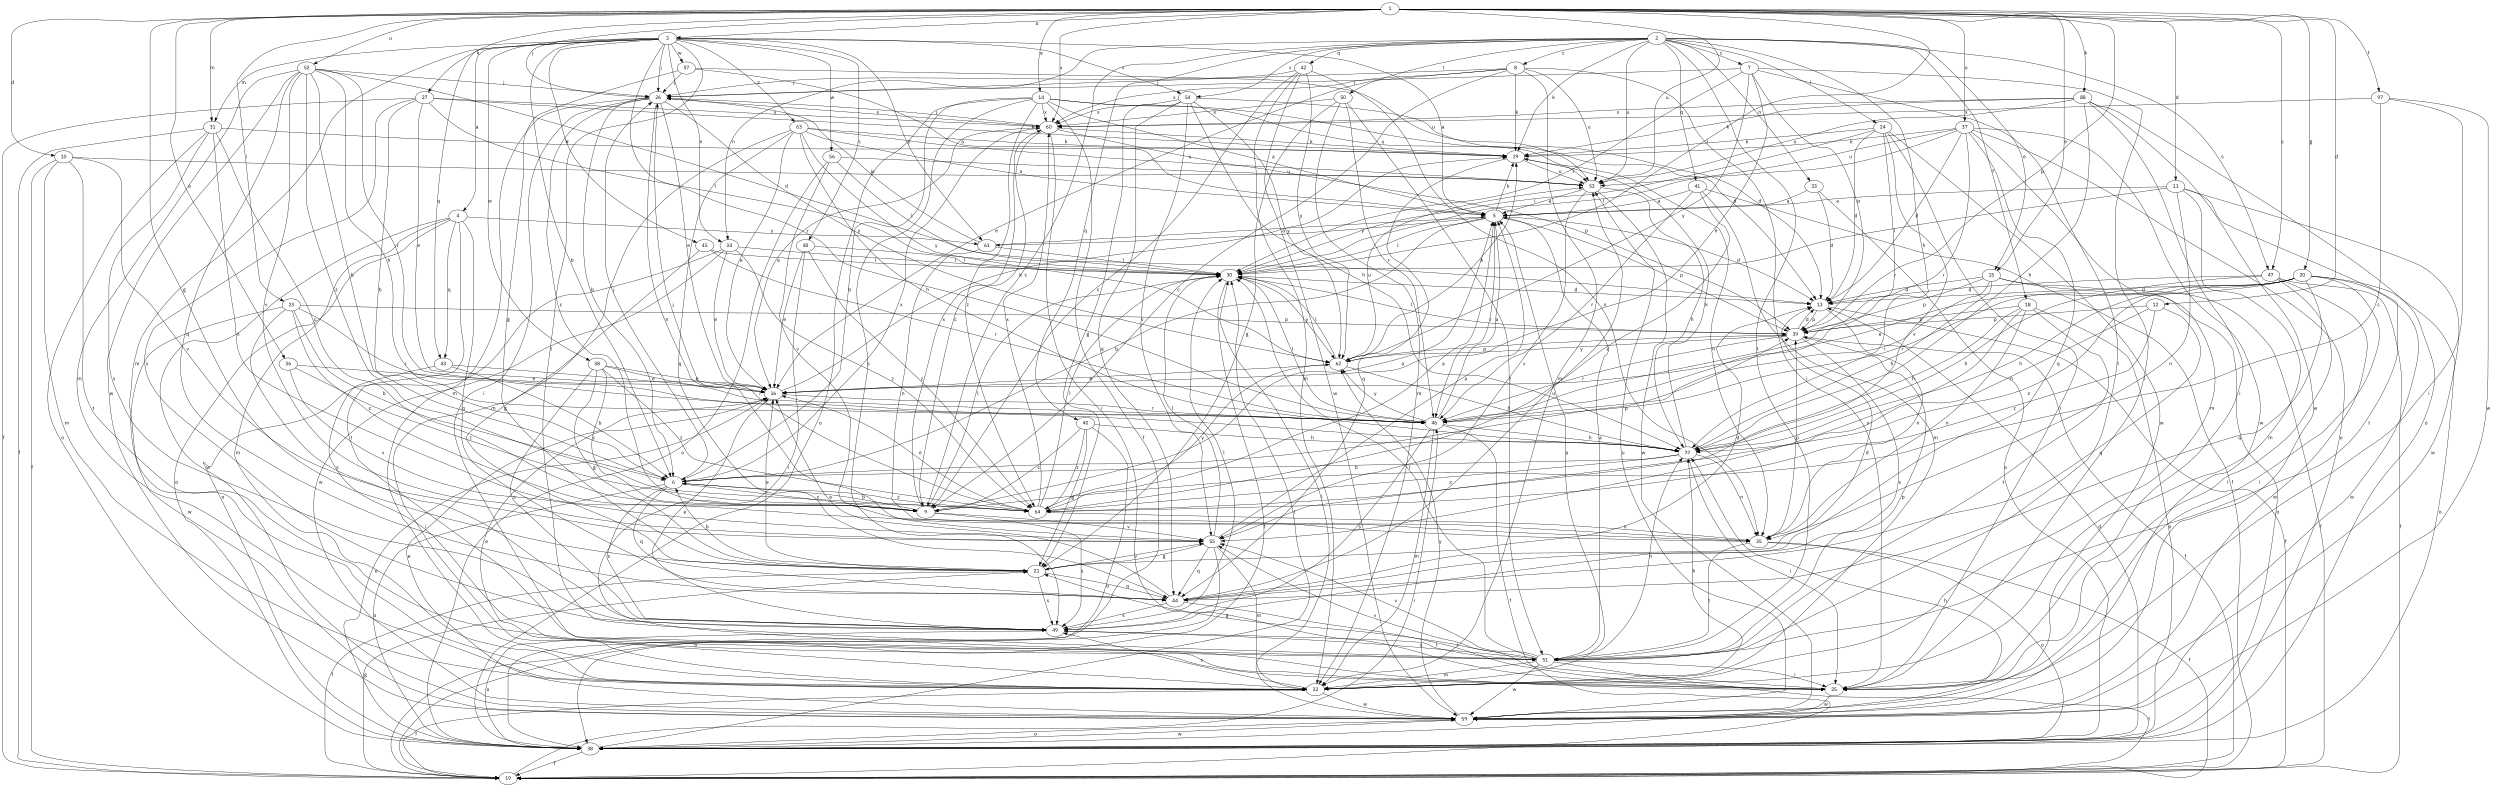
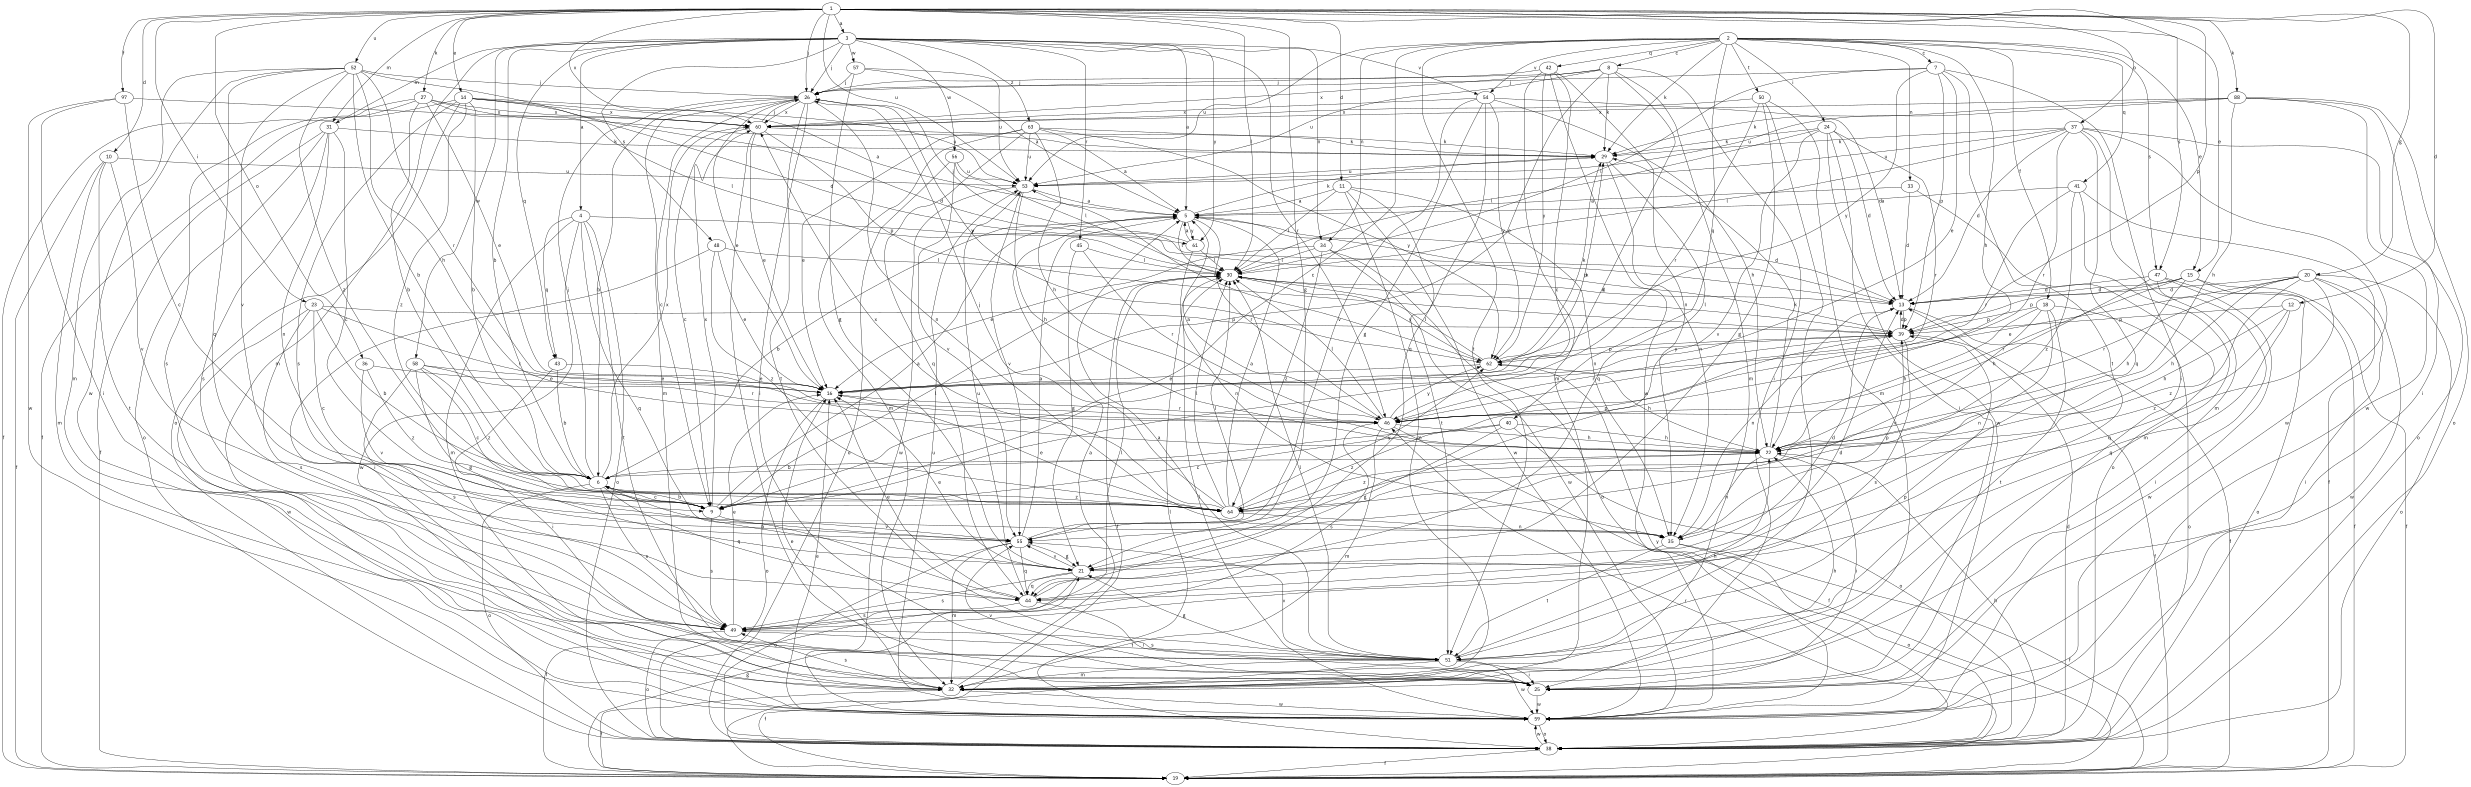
edge "3" -> "51": now "26" -> "51"
